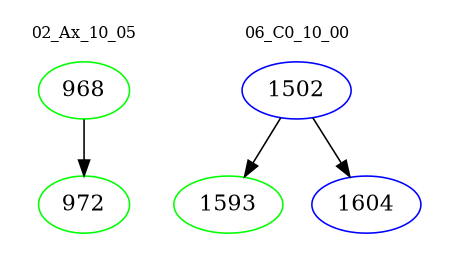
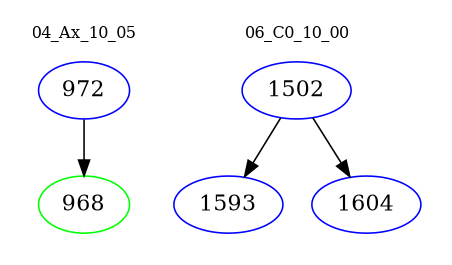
cluster "02_Ax_10_05": label "02_Ax_10_05" -> "04_Ax_10_05"
edge "968" -> "972": reversed
node "972": color green -> blue
node "1593": color green -> blue
